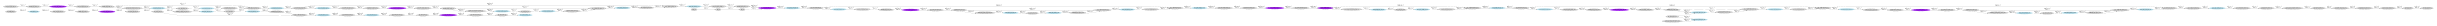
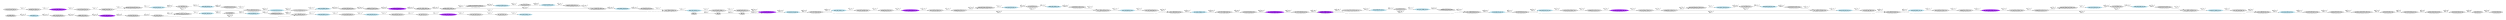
edge "__iadd___IW[96, 96]_OW96_#133" -> "batch_norm_IW96_OW96_#147": now "__iadd___IW[96, 96]_OW96_#133" -> "__iadd___IW[96, 96]_OW96_#148"
edge "hardswish_IW576_OW576_#124" -> "conv2d_IW144_OW576_G10_#128": now "hardswish_IW576_OW576_#124" -> "adaptive_avg_pool2d_IW576_OW576_#125"
edge "relu__IW144_OW144_#127" -> "conv2d_IW576_OW144_G23_#126": reversed
